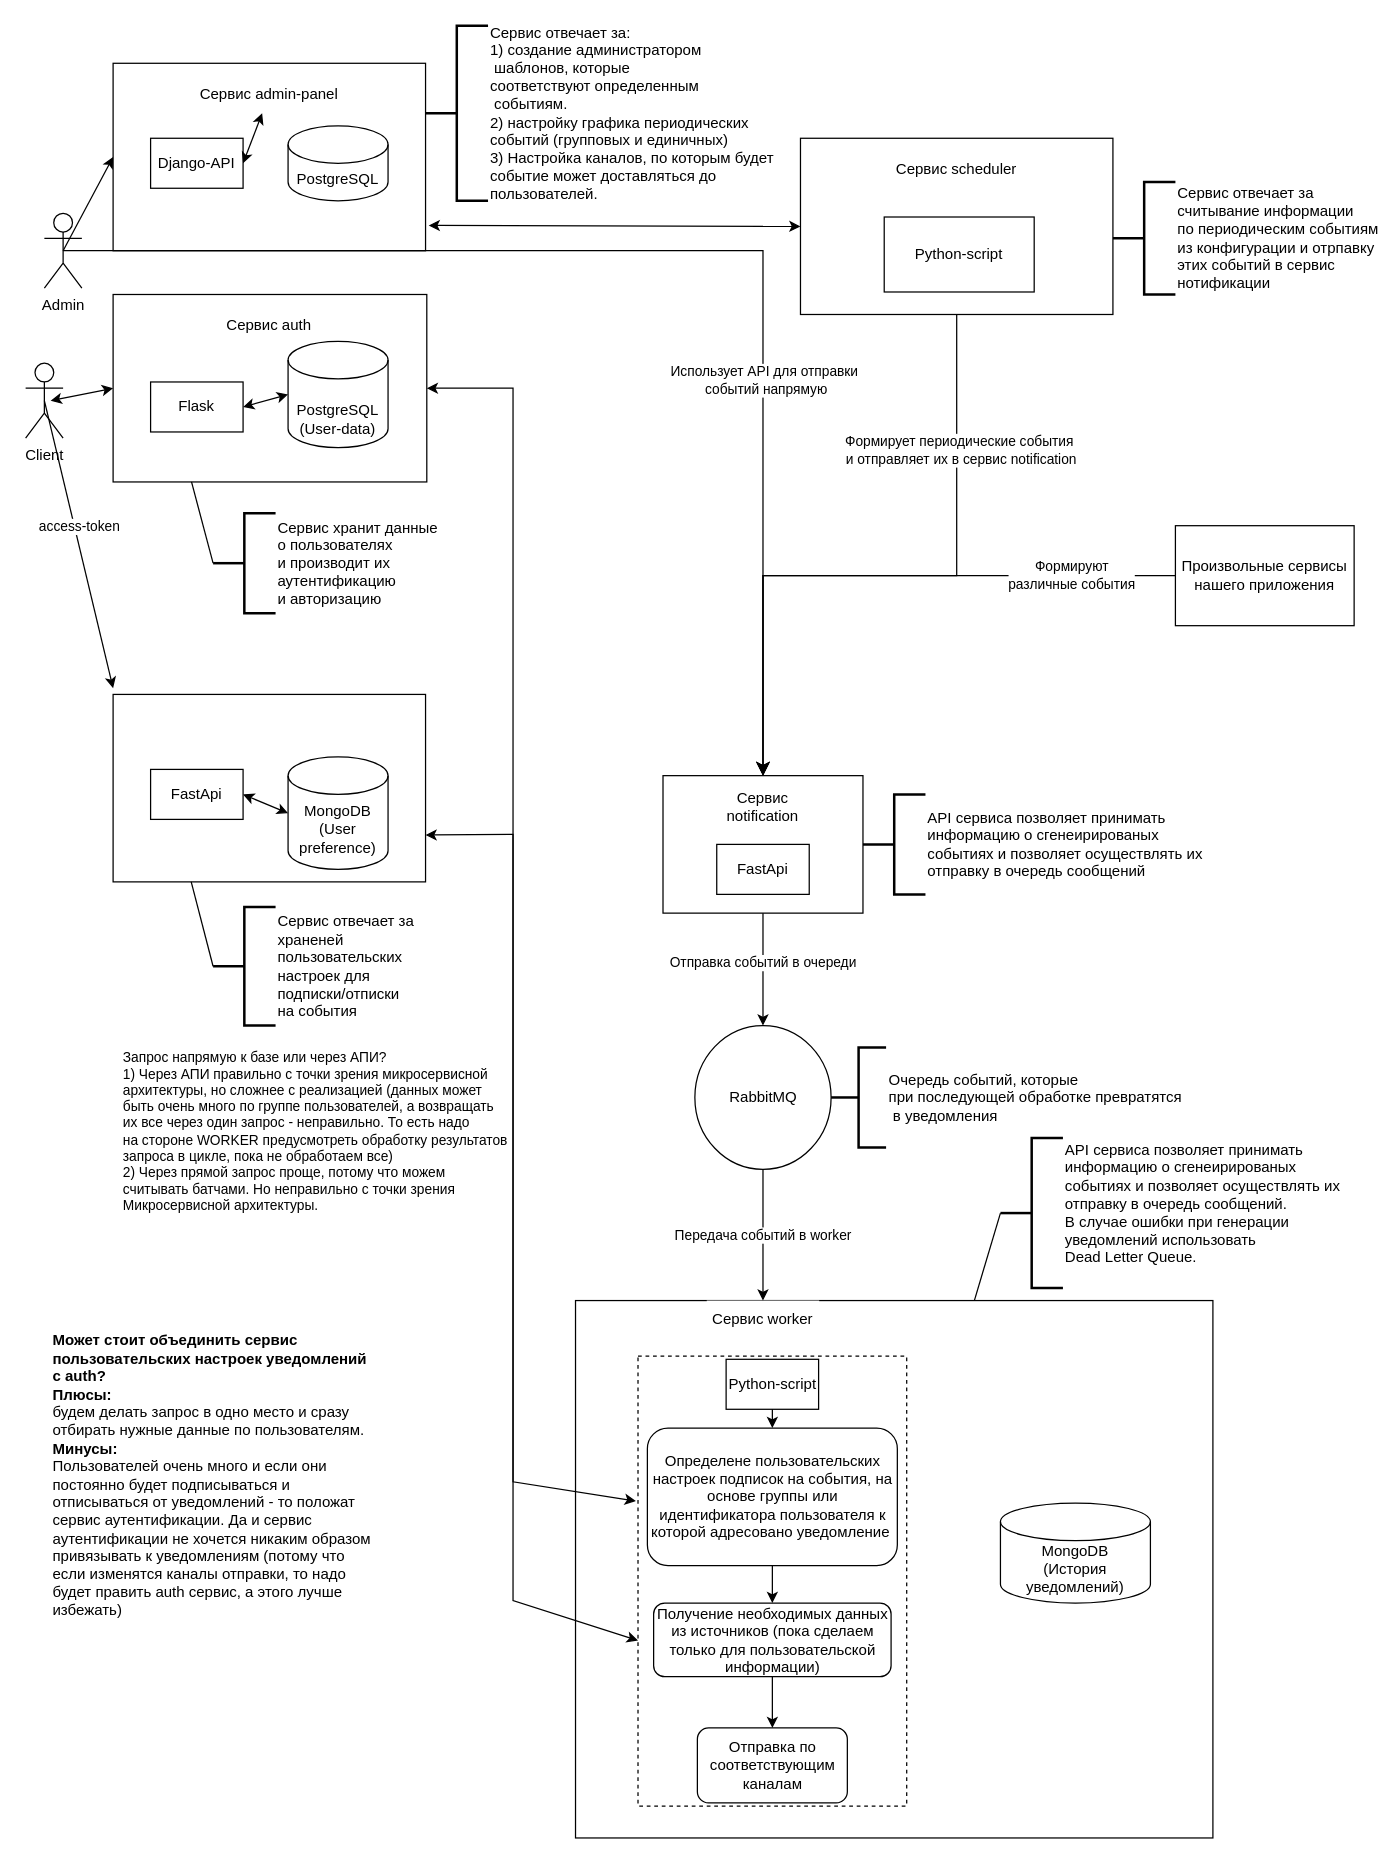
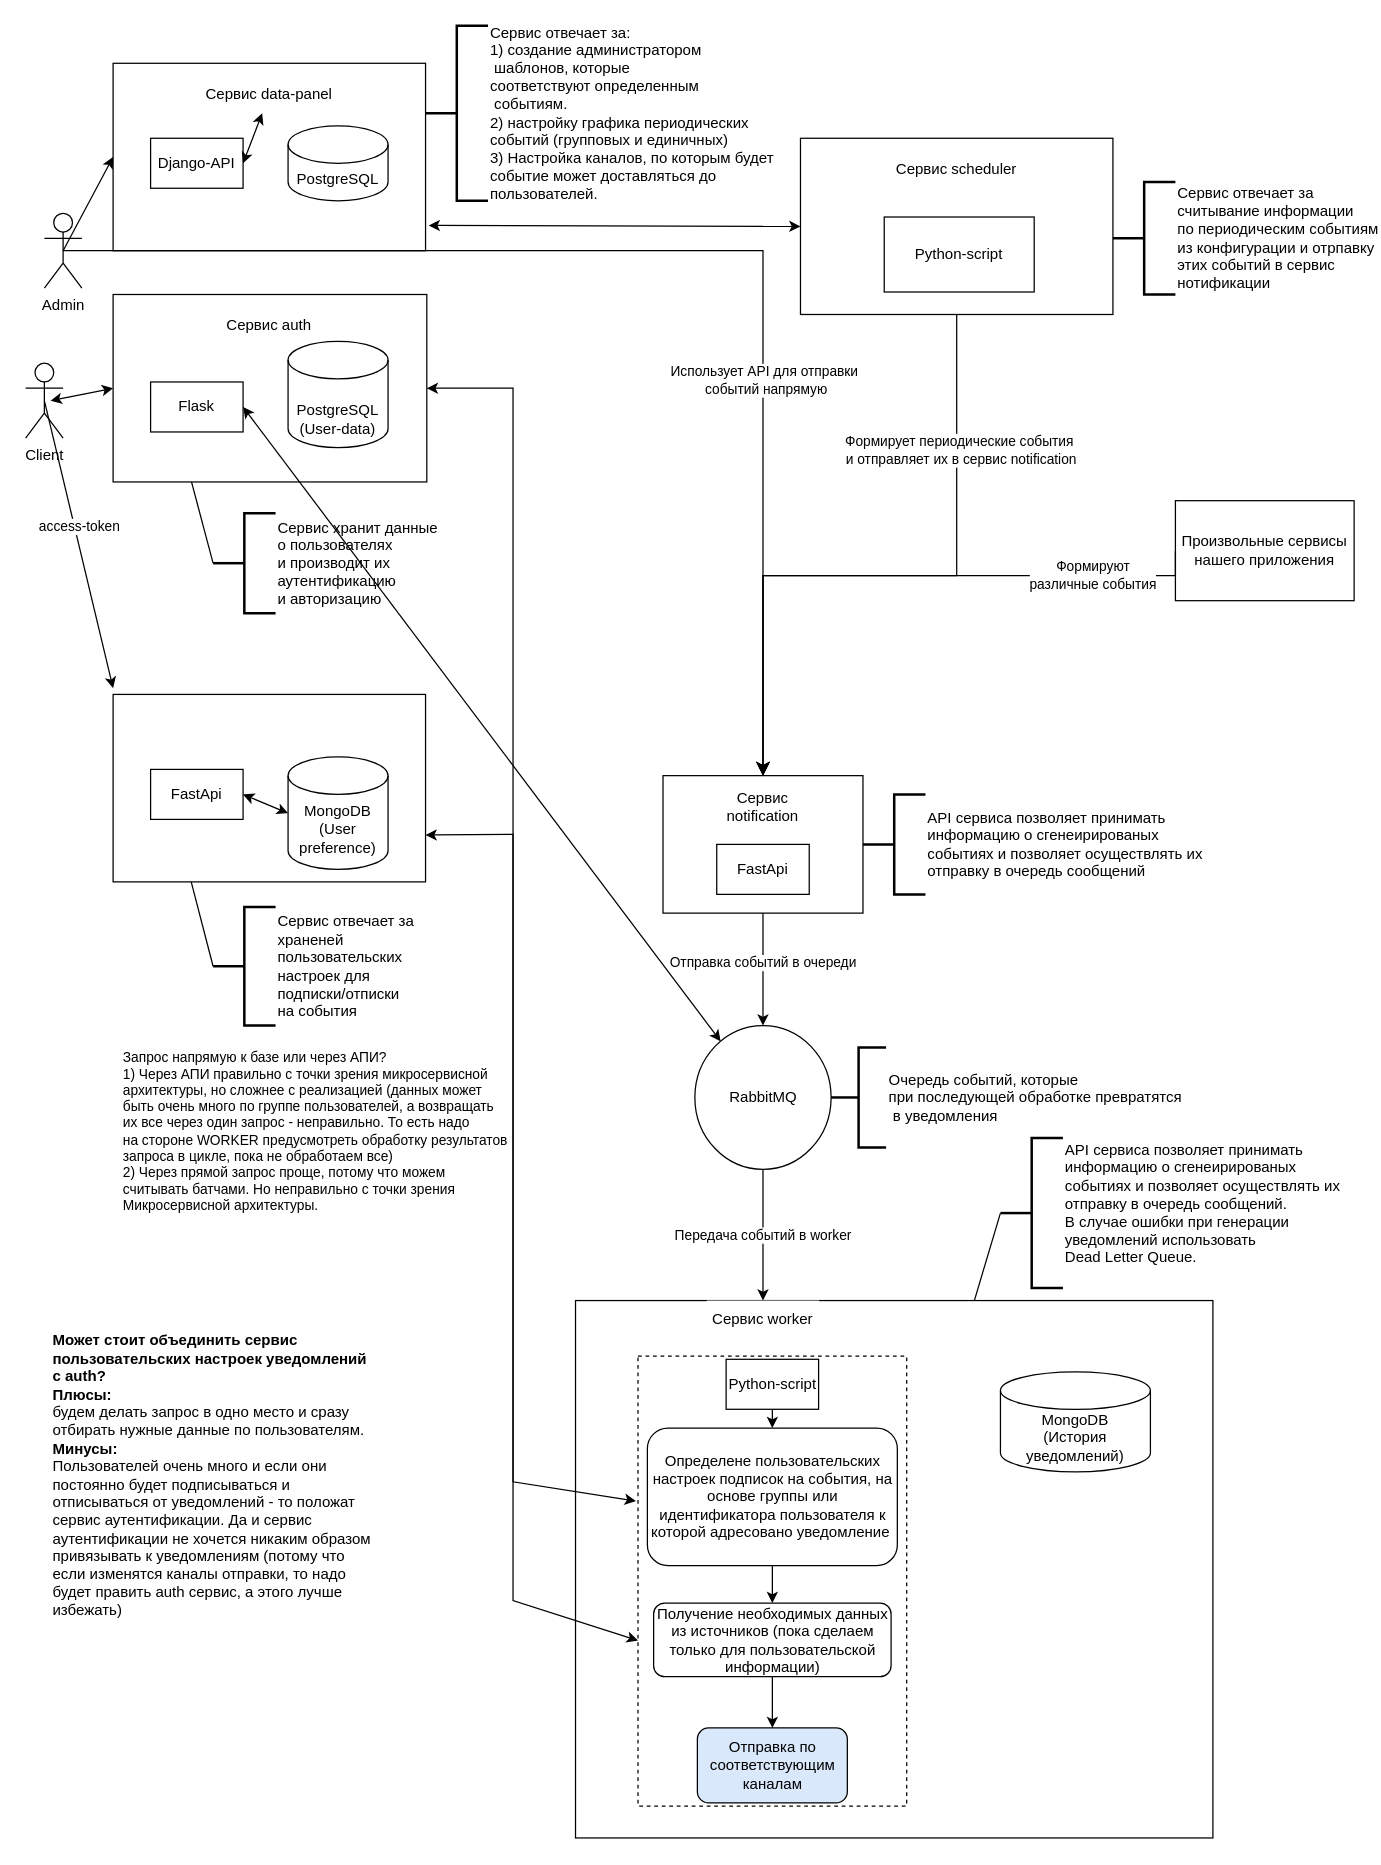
node "Сервис admin-panel": label "Сервис admin-panel" -> "Сервис data-panel"
edge "PostgreSQL (User-data)" -- "Flask": now "RabbitMQ" -- "Flask"
node "Произвольные сервисы нашего приложения": moved (1265, 576) -> (1265, 551)
node "MongoDB (История уведомлений)": moved (1076, 1553) -> (1076, 1422)
node "Отправка по соответствующим каналам": fillcolor #ffffff -> #dae8fc
